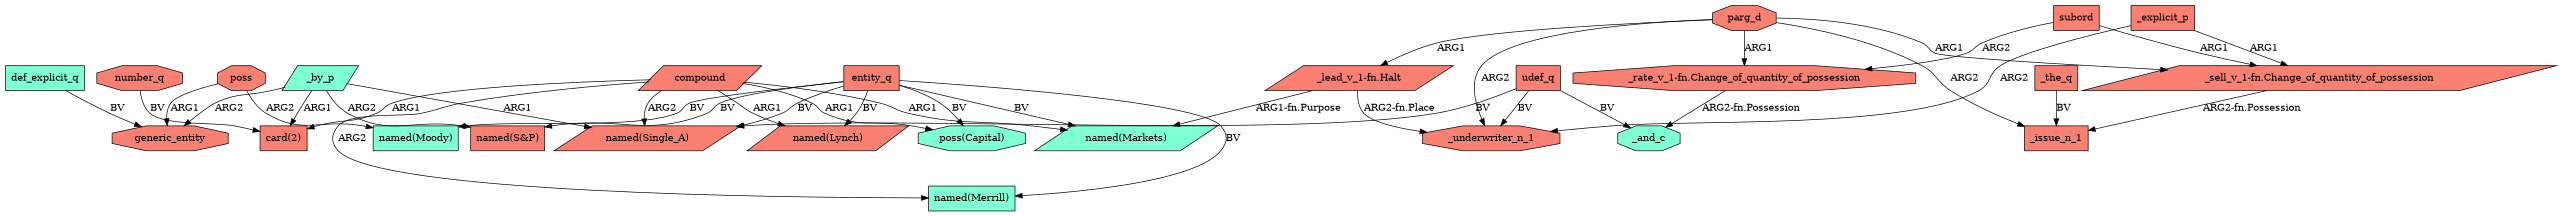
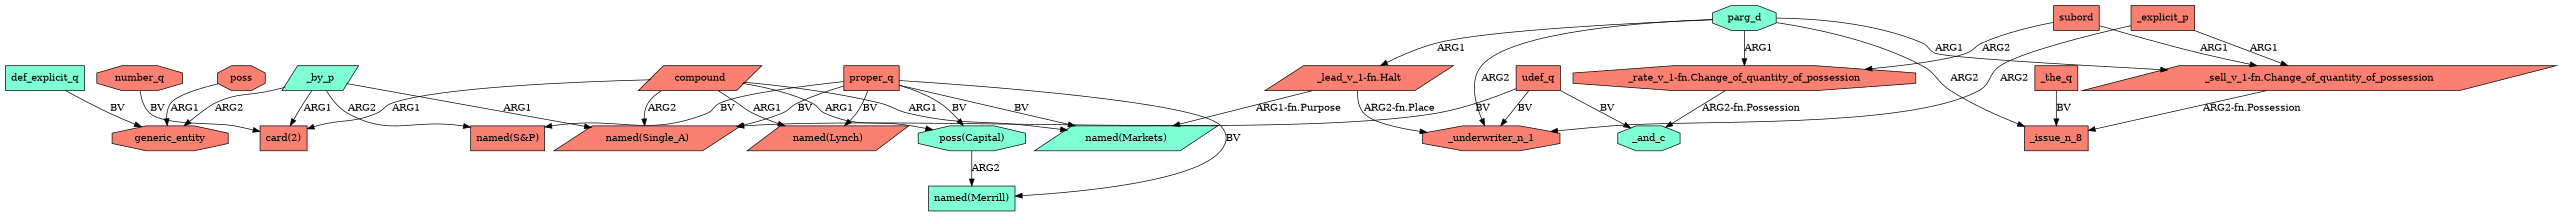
node "parg_d": fillcolor salmon -> aquamarine
node "entity_q": label "entity_q" -> "proper_q"
node "named(Moody)": removed
node "_issue_n_1": label "_issue_n_1" -> "_issue_n_8"
edge "compound" -> "named(Merrill)": now "poss(Capital)" -> "named(Merrill)"
